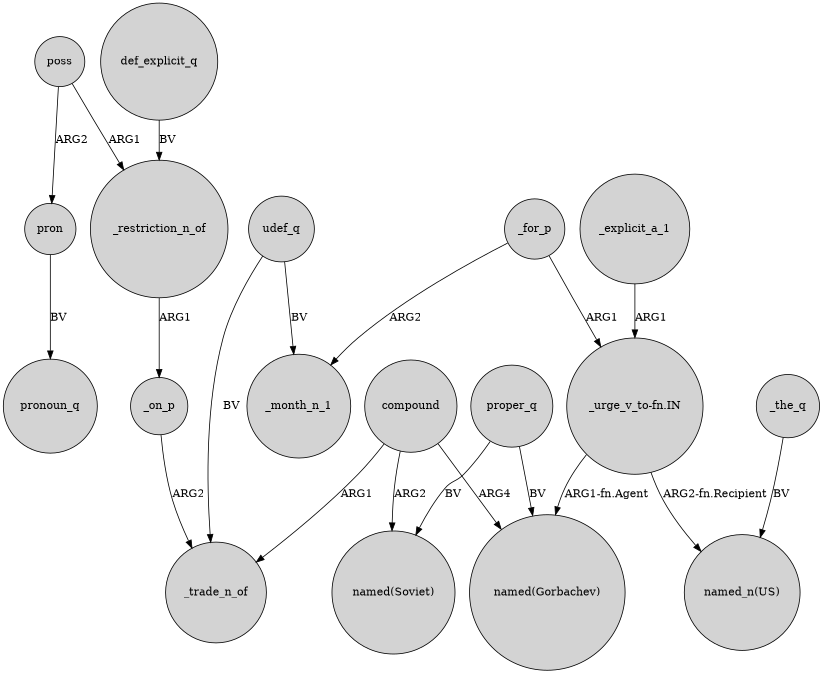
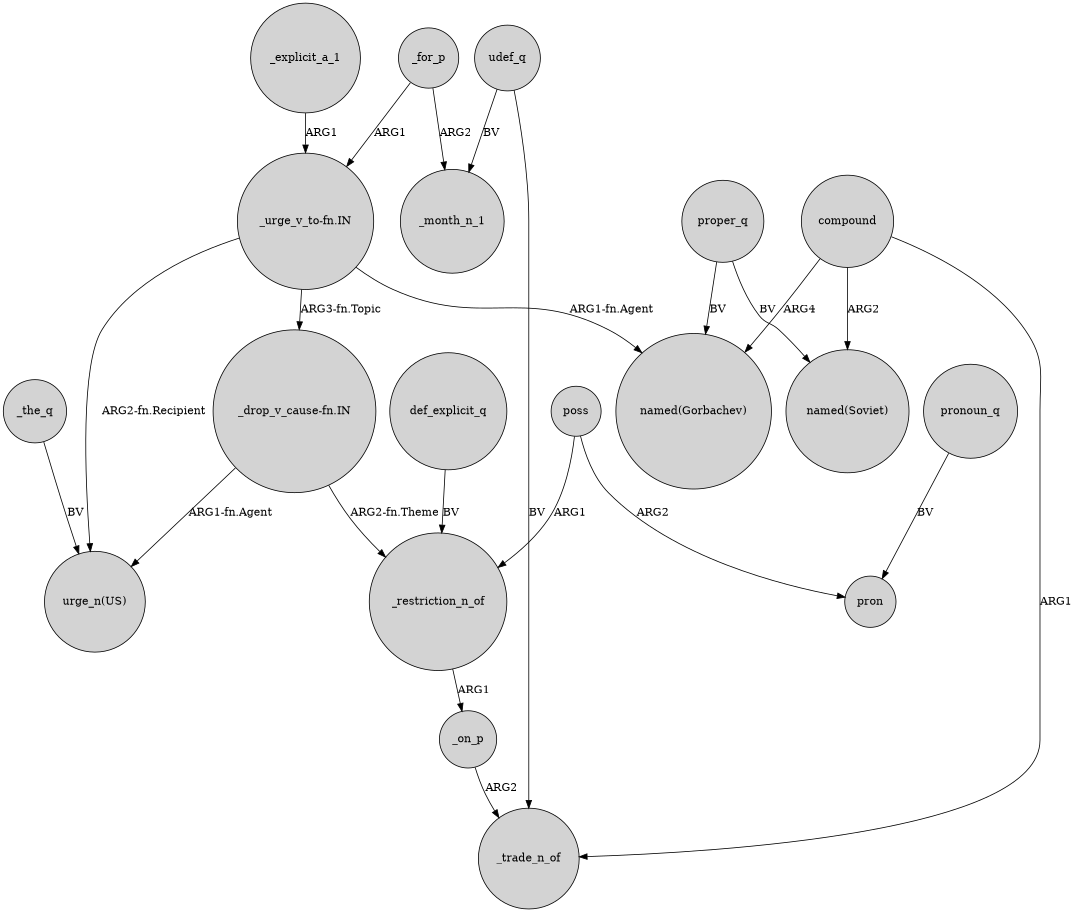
edge "pron" -> "pronoun_q": reversed
node "_drop_v_cause-fn.IN": added
node "named_n(US)": label "named_n(US)" -> "urge_n(US)"
